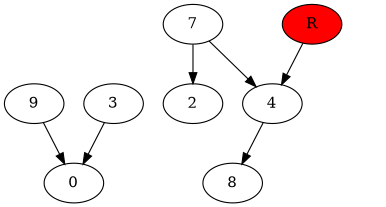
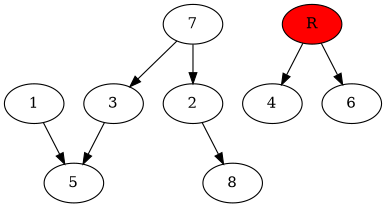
edge "7" -> "4": now "7" -> "3"
node "9": label "9" -> "1"
node "6": added
edge "4" -> "8": now "2" -> "8"
node "0": label "0" -> "5"
